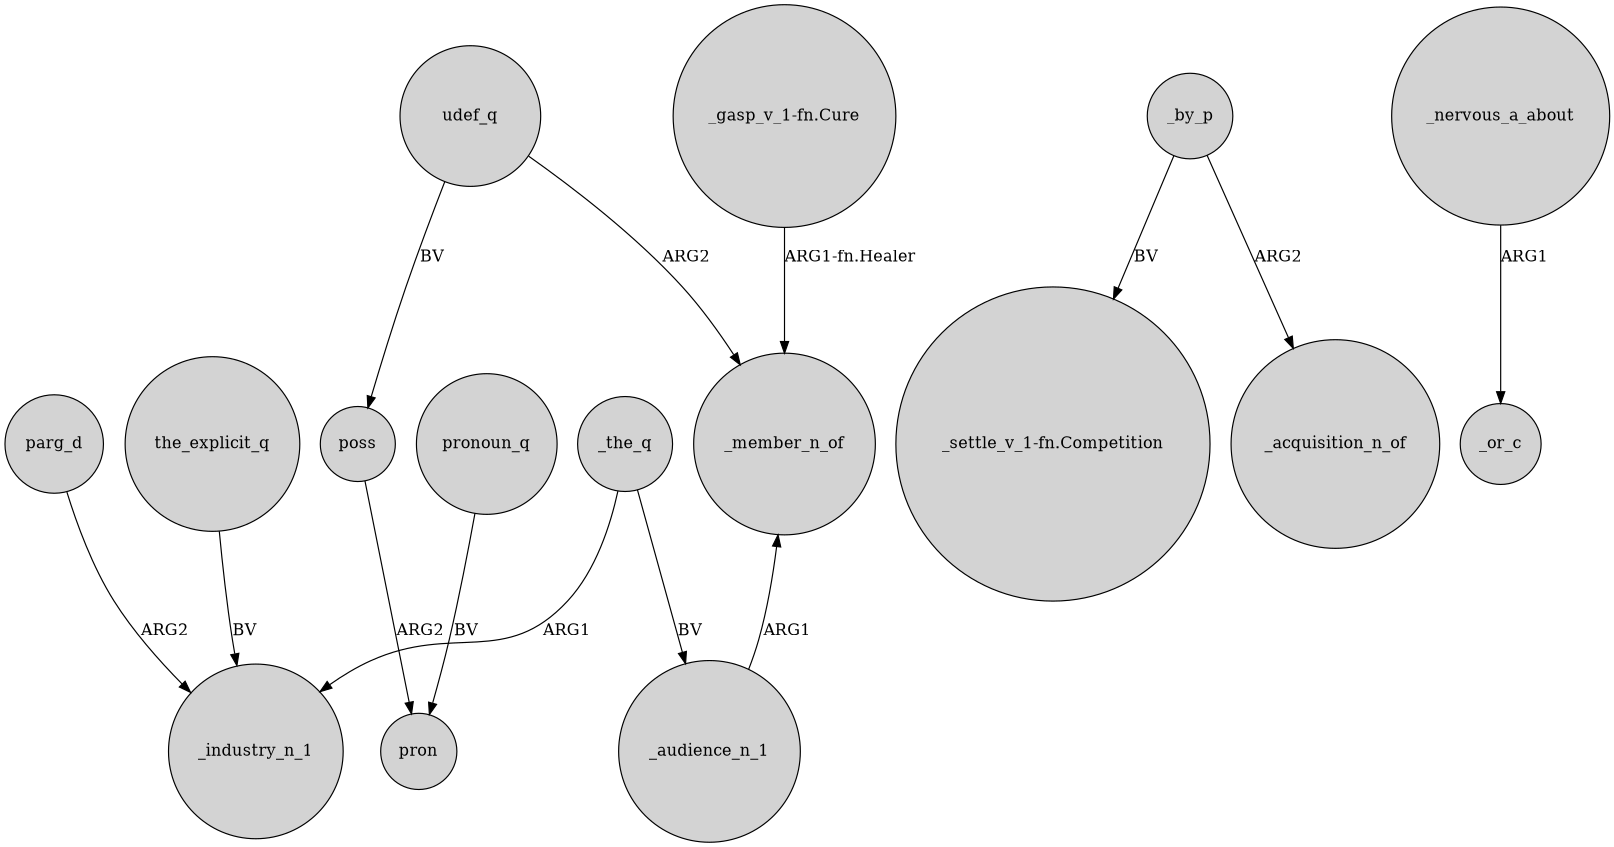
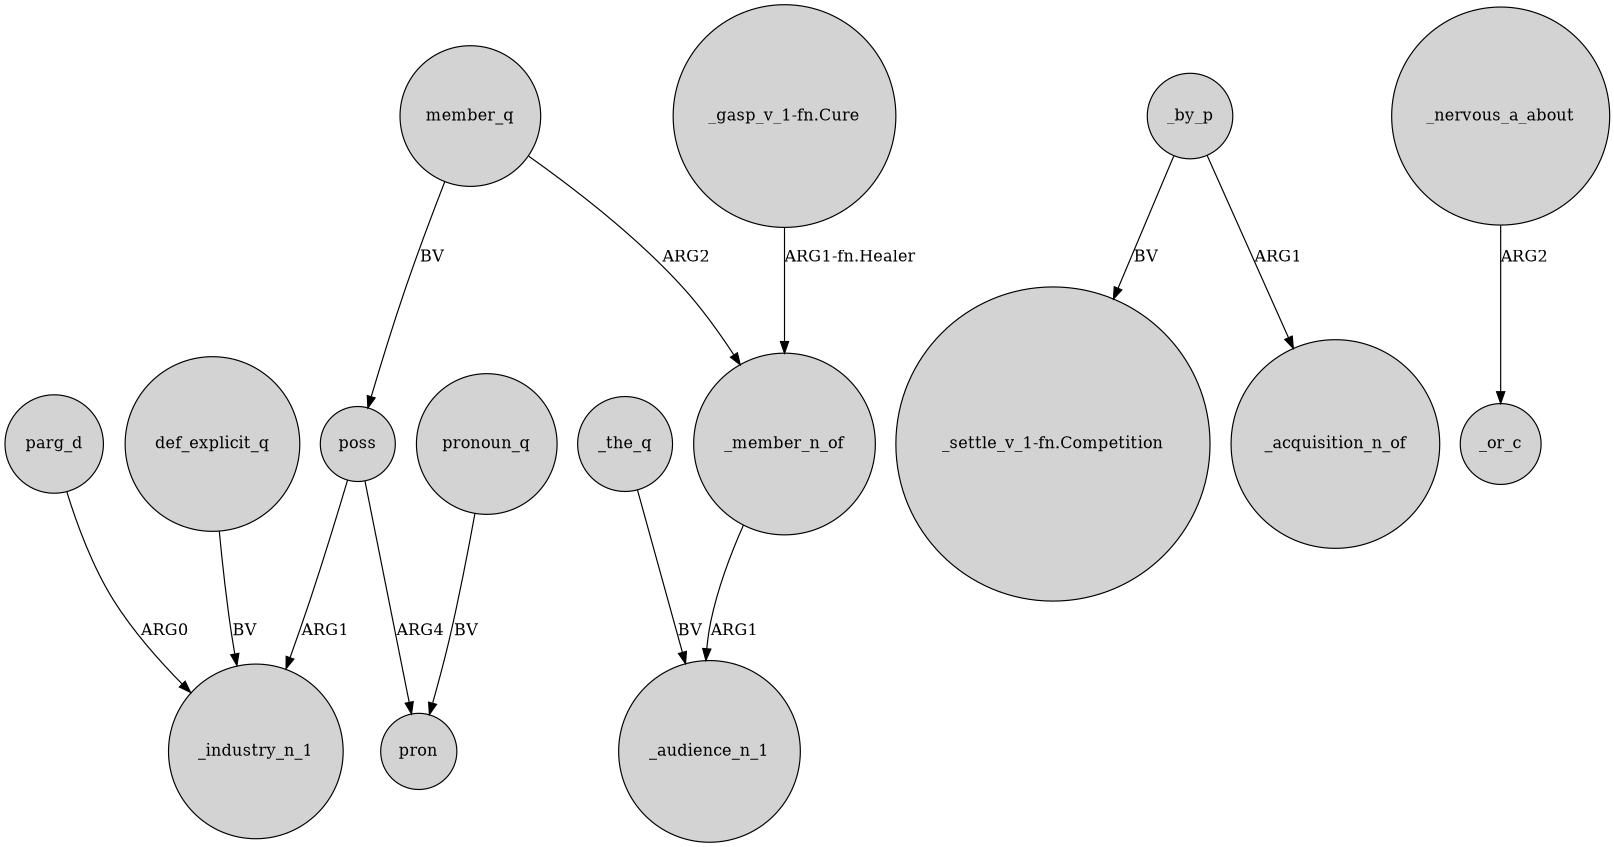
node "udef_q": label "udef_q" -> "member_q"
edge "_by_p" -> "_acquisition_n_of": label "ARG2" -> "ARG1"
edge "_nervous_a_about" -> "_or_c": label "ARG1" -> "ARG2"
node "the_explicit_q": label "the_explicit_q" -> "def_explicit_q"
edge "_audience_n_1" -> "_member_n_of": reversed
edge "parg_d" -> "_industry_n_1": label "ARG2" -> "ARG0"
edge "poss" -> "pron": label "ARG2" -> "ARG4"
edge "_the_q" -> "_industry_n_1": now "poss" -> "_industry_n_1"
